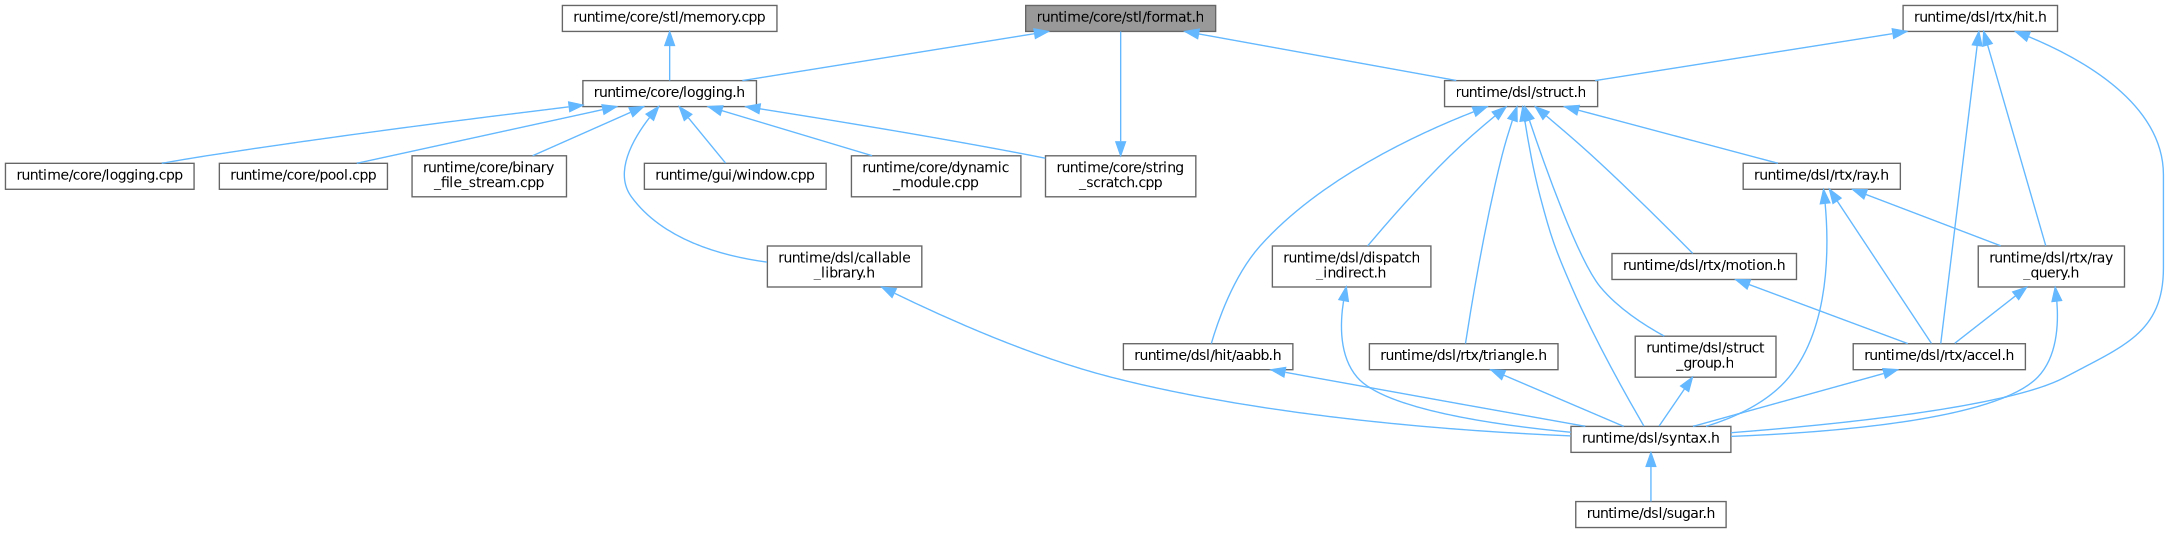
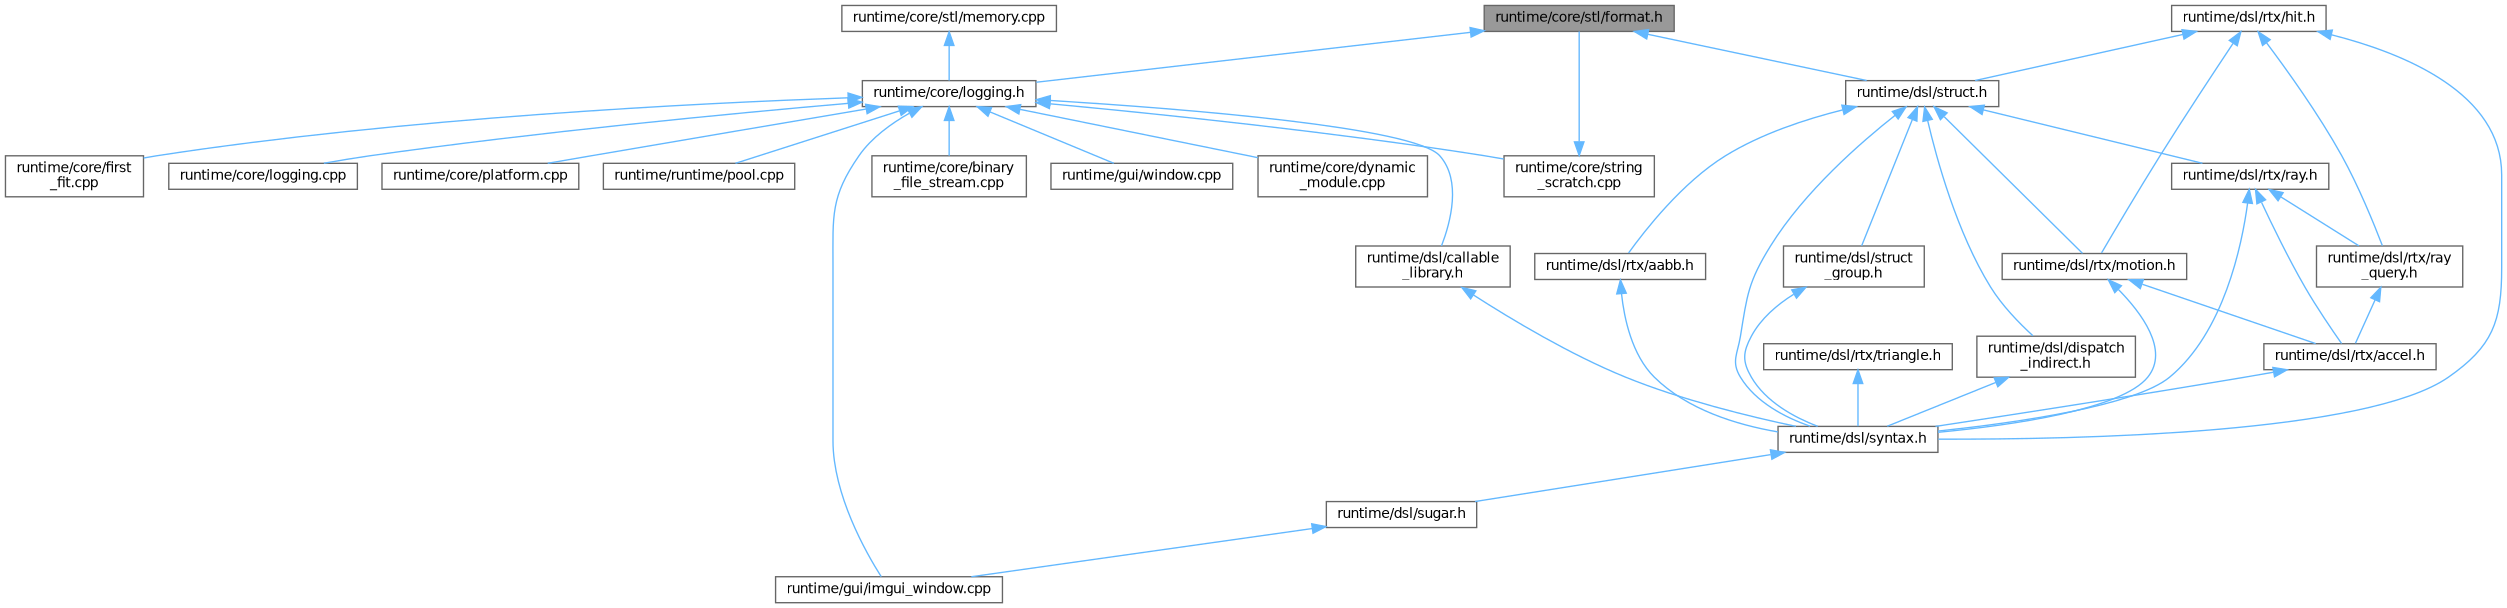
node "runtime/core/first _fit.cpp": added
node "runtime/core/pool.cpp": label "runtime/core/pool.cpp" -> "runtime/runtime/pool.cpp"
node "runtime/core/platform.cpp": added
edge "runtime/dsl/rtx/accel.h" -> "runtime/dsl/rtx/hit.h": now "runtime/dsl/rtx/motion.h" -> "runtime/dsl/rtx/hit.h"
edge "runtime/dsl/rtx/triangle.h" -> "runtime/dsl/struct.h": removed
node "runtime/dsl/hit/aabb.h": label "runtime/dsl/hit/aabb.h" -> "runtime/dsl/rtx/aabb.h"
edge "runtime/dsl/syntax.h" -> "runtime/dsl/rtx/ray _query.h": now "runtime/dsl/syntax.h" -> "runtime/dsl/rtx/motion.h"
node "runtime/gui/imgui_window.cpp": added
